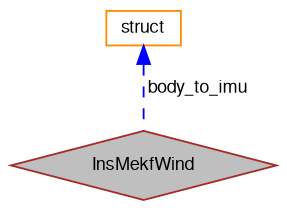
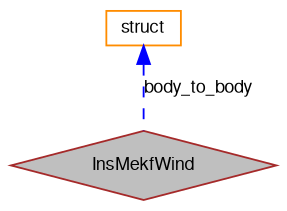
edge "InsMekfWind" -> "struct": label " body_to_imu" -> " body_to_body"
